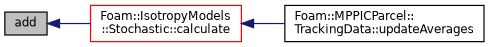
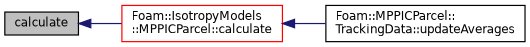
node "add": label "add" -> "calculate"
node "Foam::IsotropyModels ::Stochastic::calculate": label "Foam::IsotropyModels ::Stochastic::calculate" -> "Foam::IsotropyModels ::MPPICParcel::calculate"
